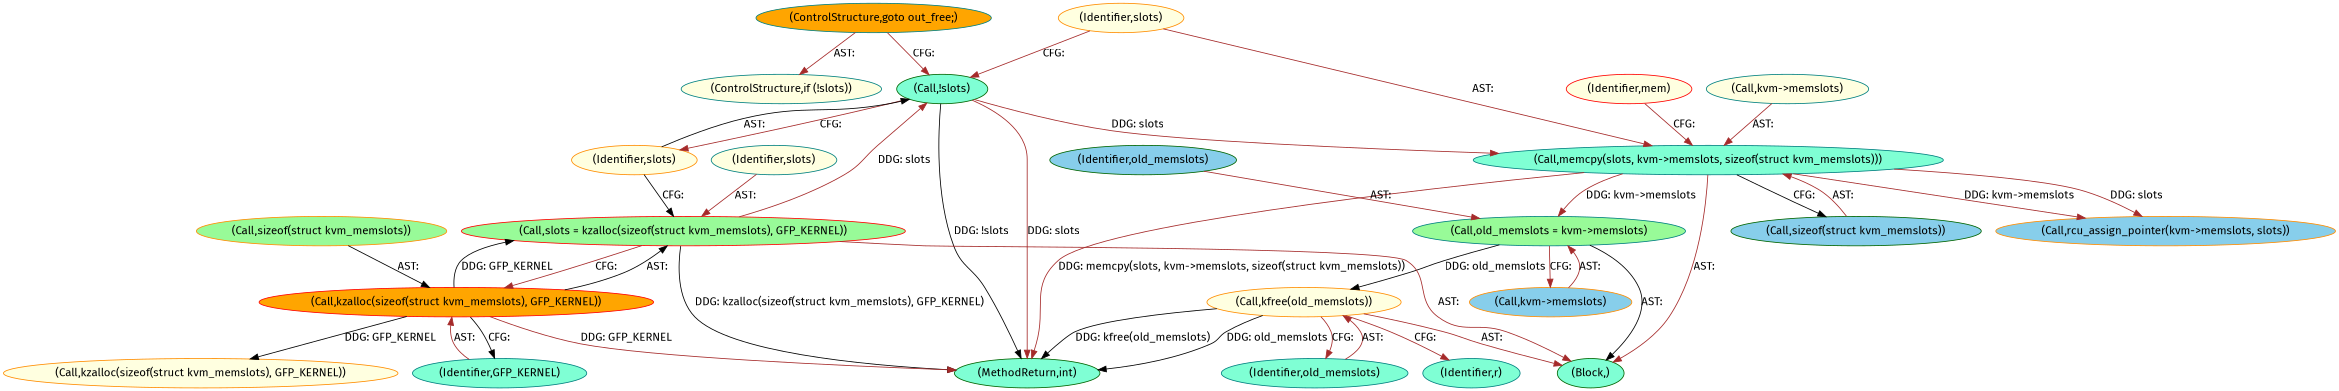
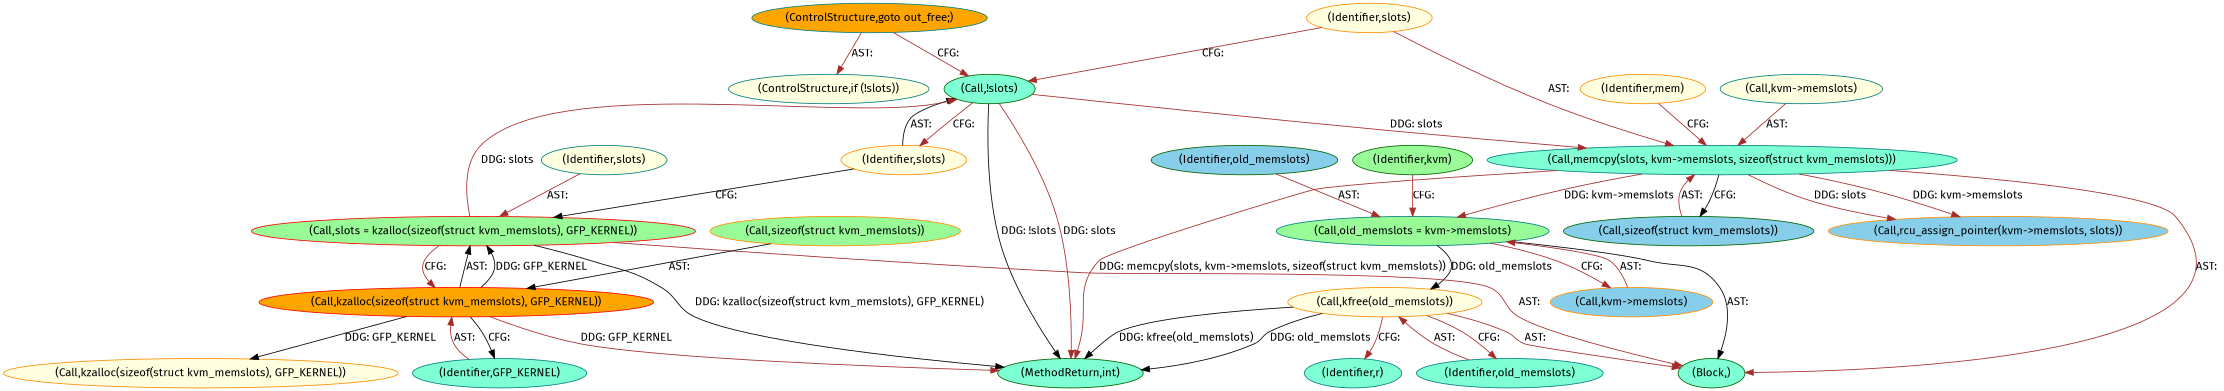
node "(Identifier,mem)": color red -> darkorange
node "(Identifier,kvm)": added
